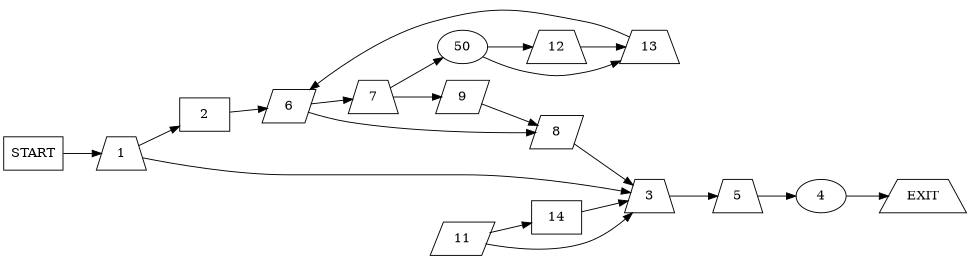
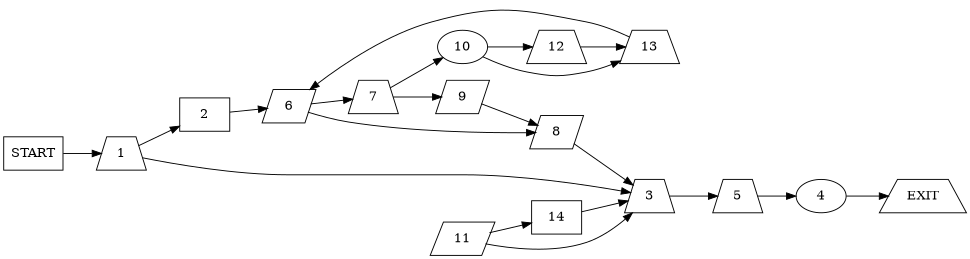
node "50": label "50" -> "10"
